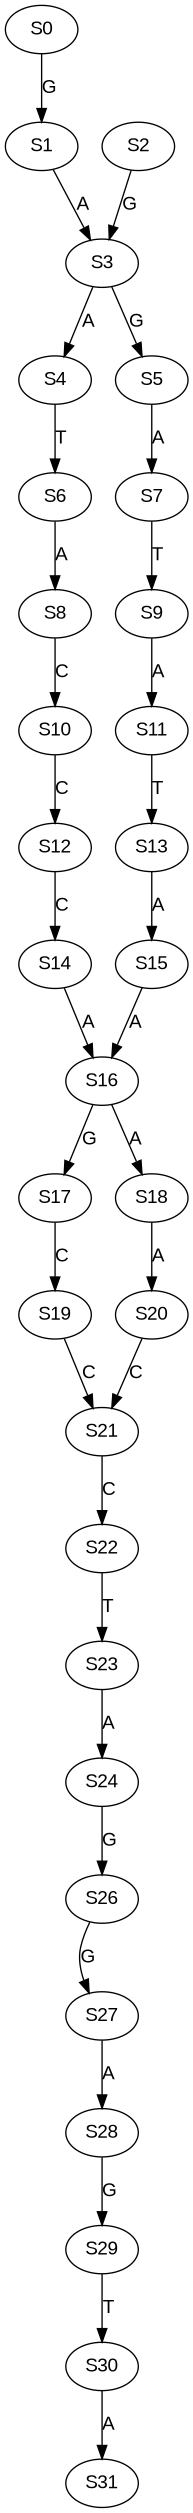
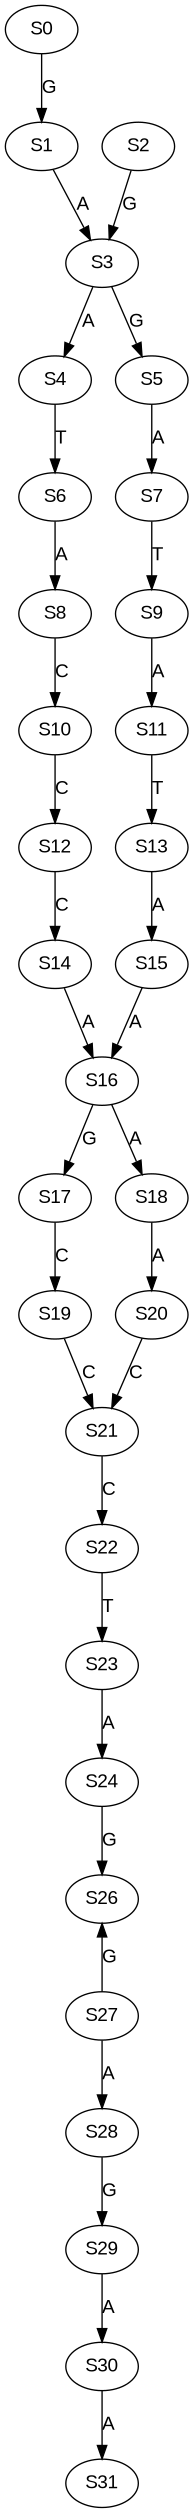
edge "S26" -> "S27": reversed
edge "S29" -> "S30": label "T" -> "A"
